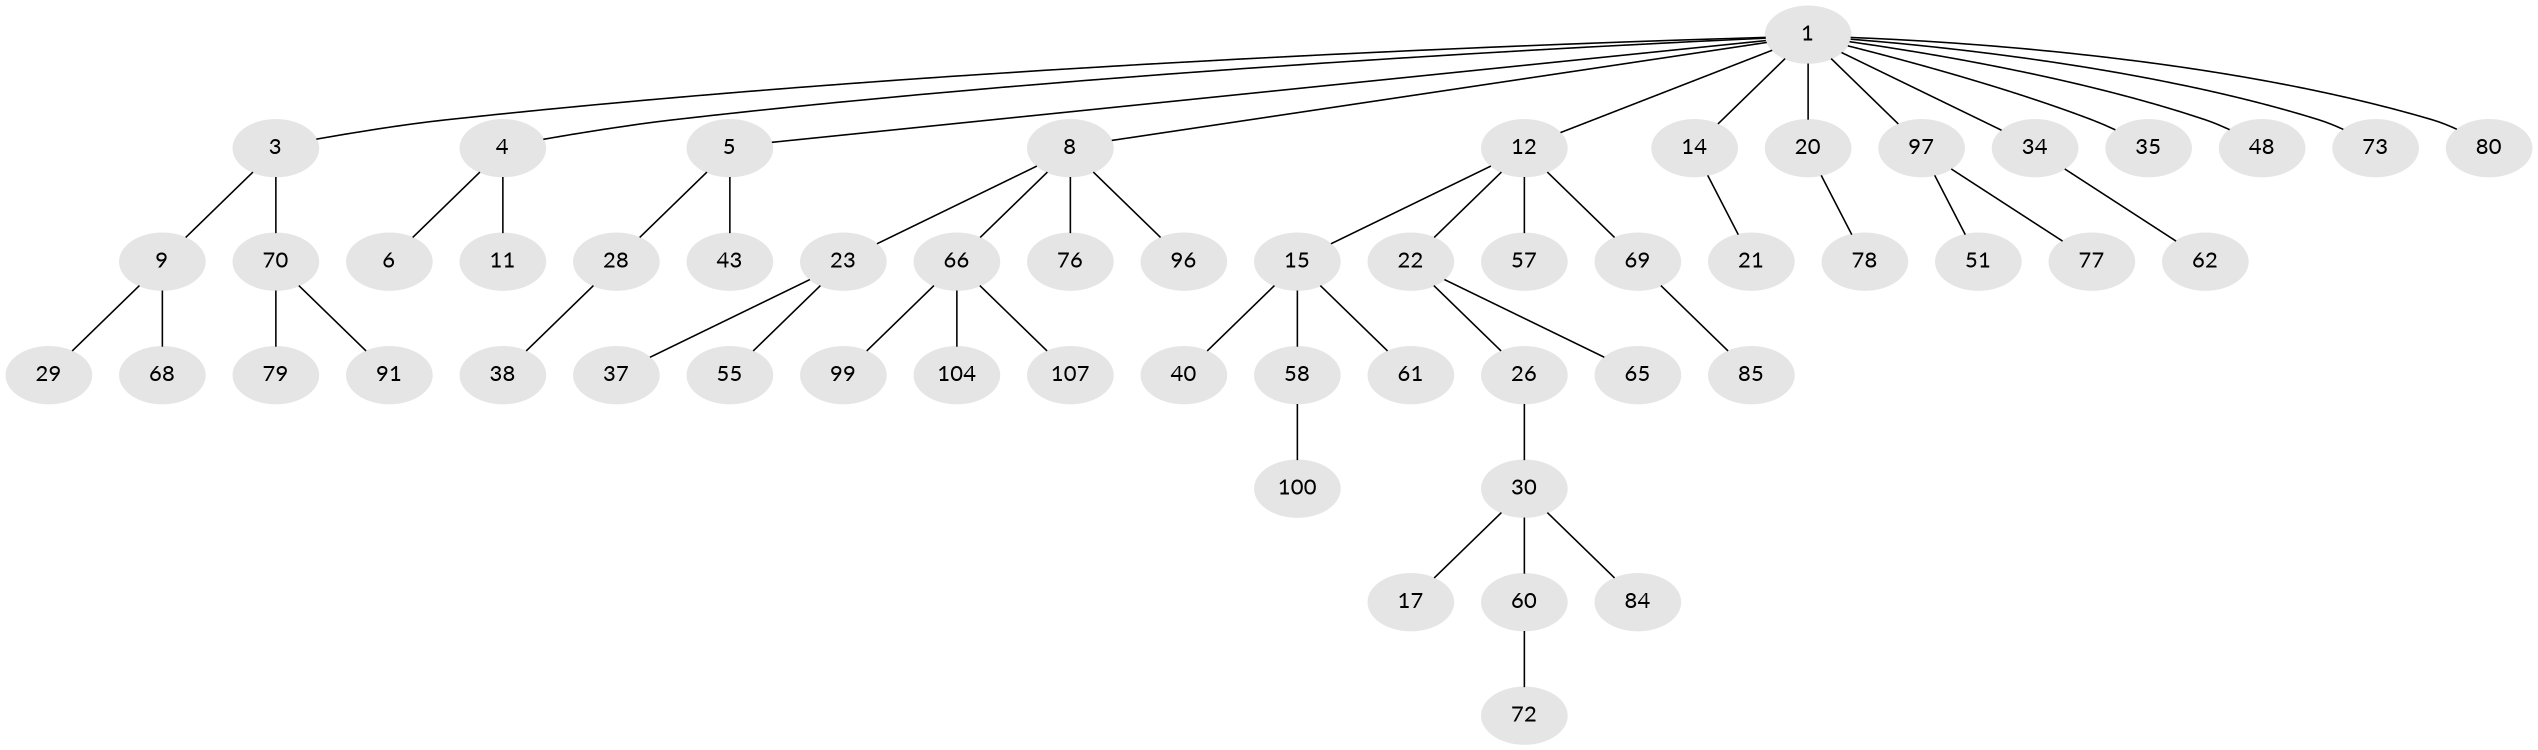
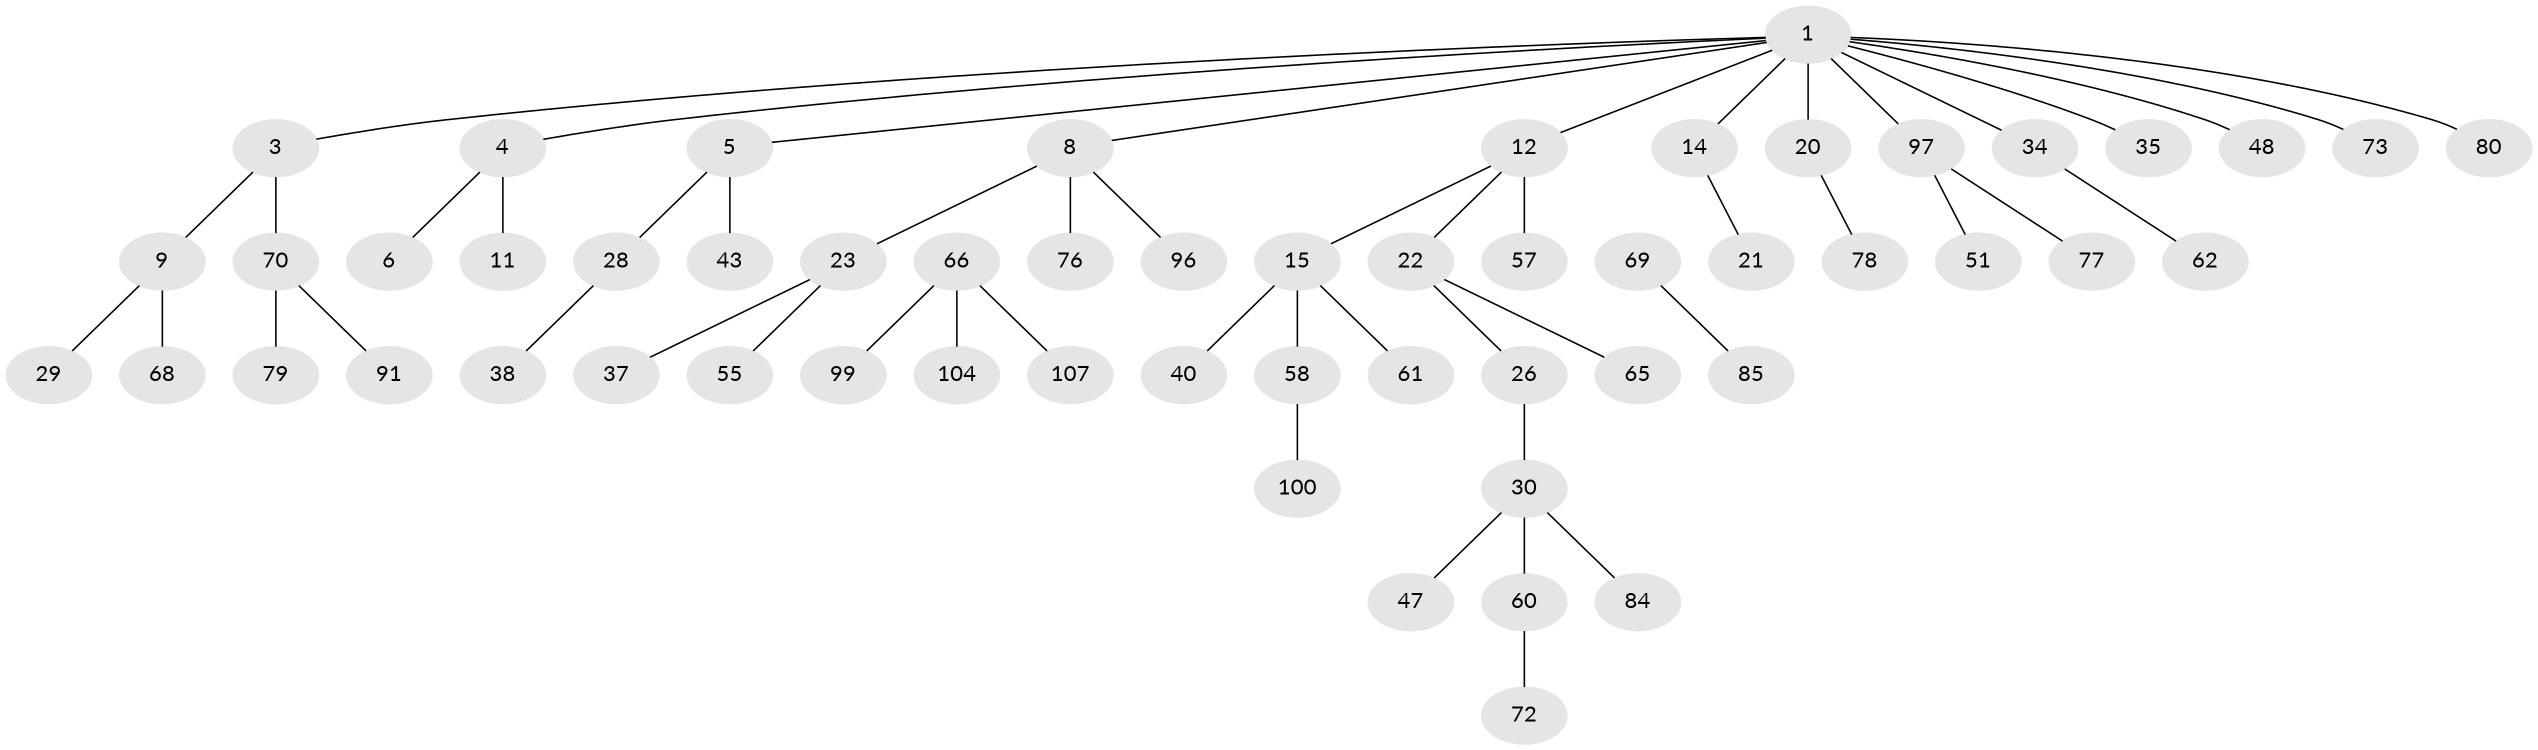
edge "8" -- "66": removed
edge "12" -- "69": removed
node "17": label "17" -> "47"
